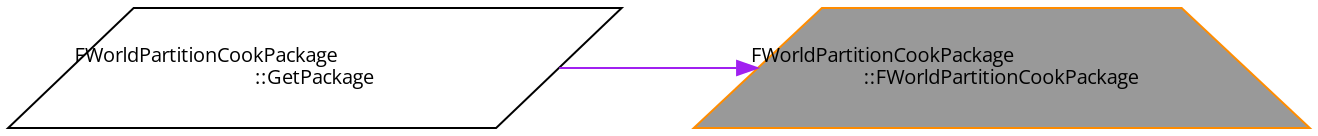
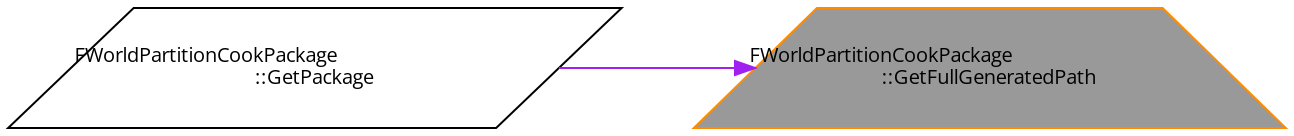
node "FWorldPartitionCookPackage ::FWorldPartitionCookPackage": label "FWorldPartitionCookPackage ::FWorldPartitionCookPackage" -> "FWorldPartitionCookPackage ::GetFullGeneratedPath"
